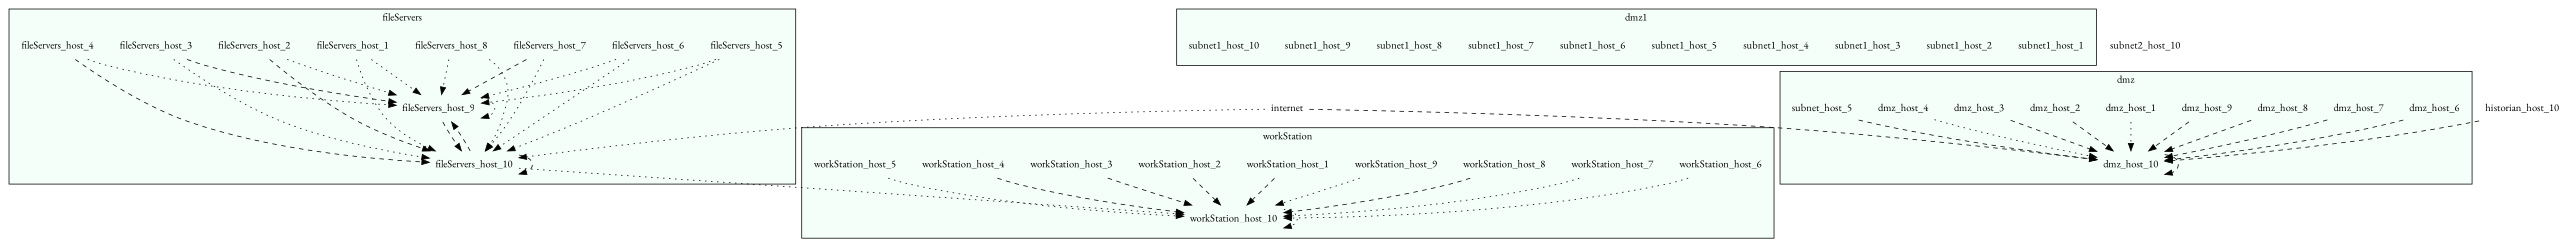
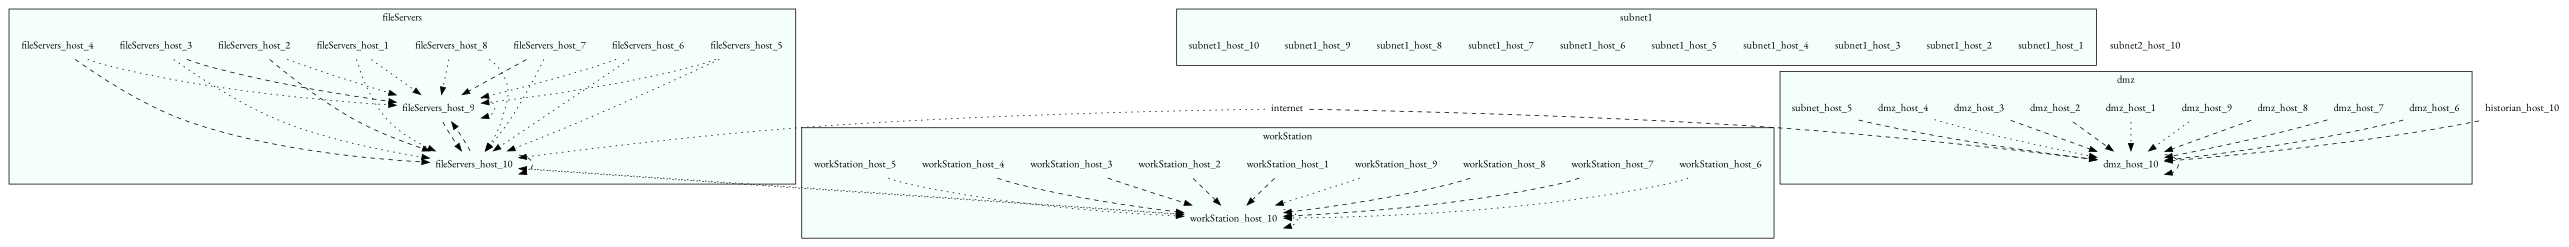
cluster "dmz1": label "dmz1" -> "subnet1"
edge "dmz_host_9" -> "dmz_host_10": style dashed -> dotted
edge "workStation_host_10" -> "fileServers_host_10": added
edge "workStation_host_7" -> "workStation_host_10": style dotted -> dashed
